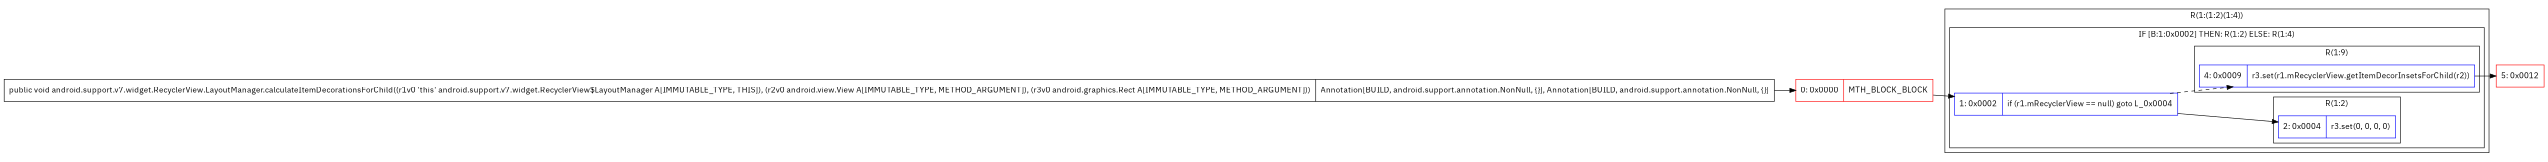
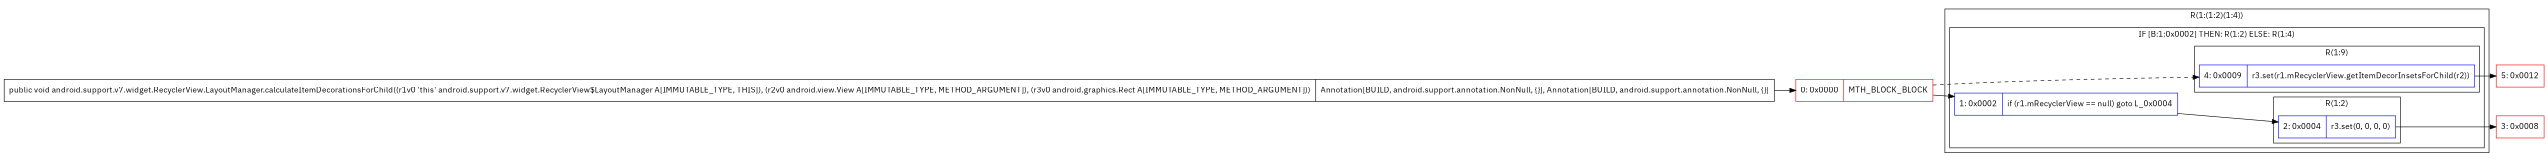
edge "1: 0x0002" -> "4: 0x0009": now "0: 0x0000" -> "4: 0x0009"
node "3: 0x0008": added
